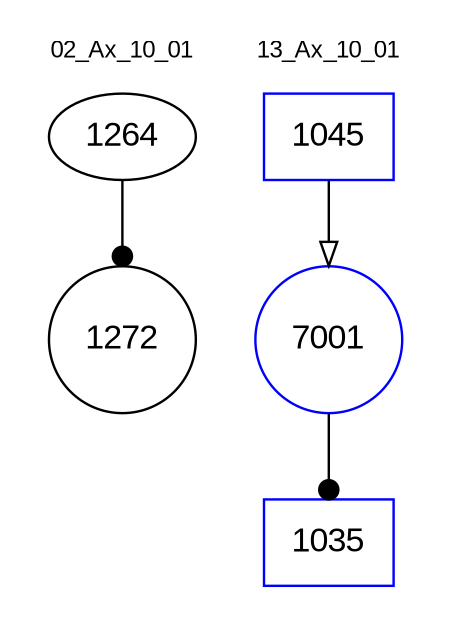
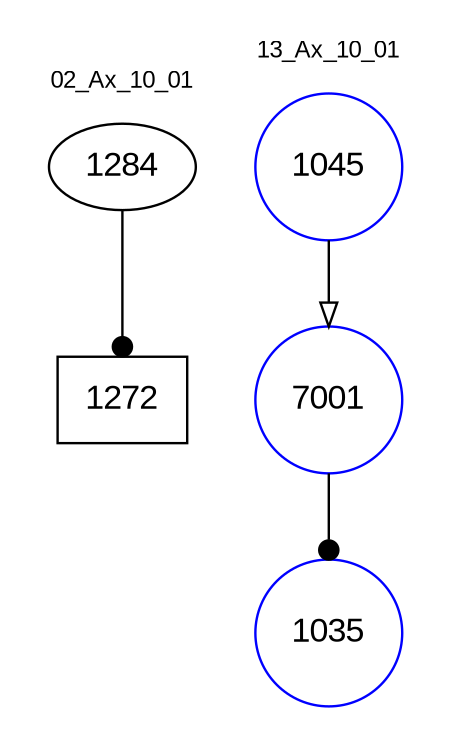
node "1264": label "1264" -> "1284"
node "1045": shape box -> circle
node "1272": shape circle -> box
node "1035": shape box -> circle
